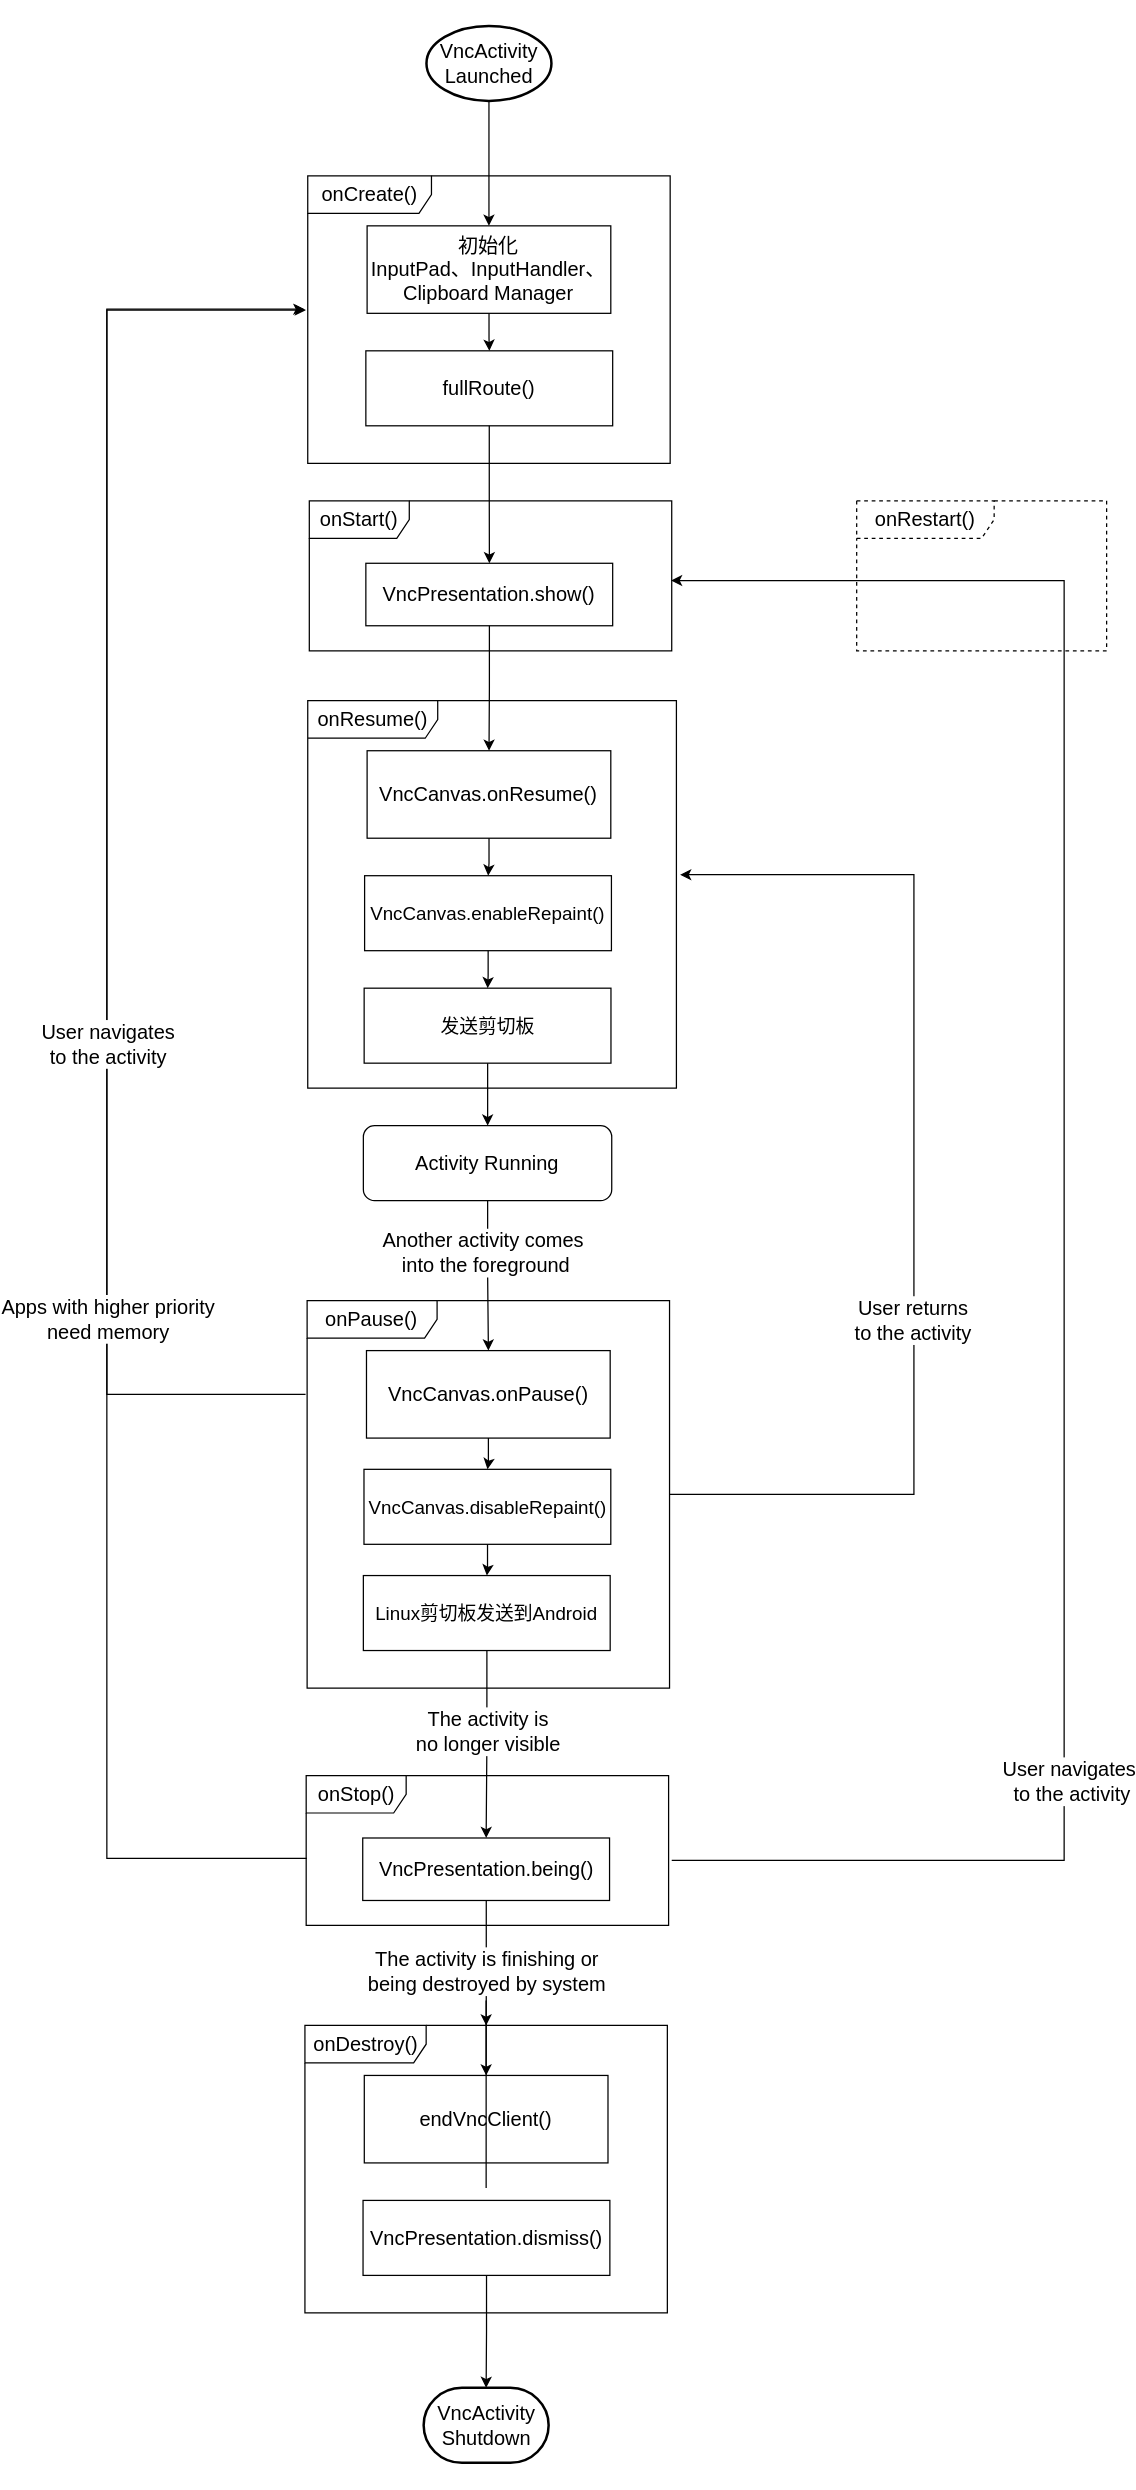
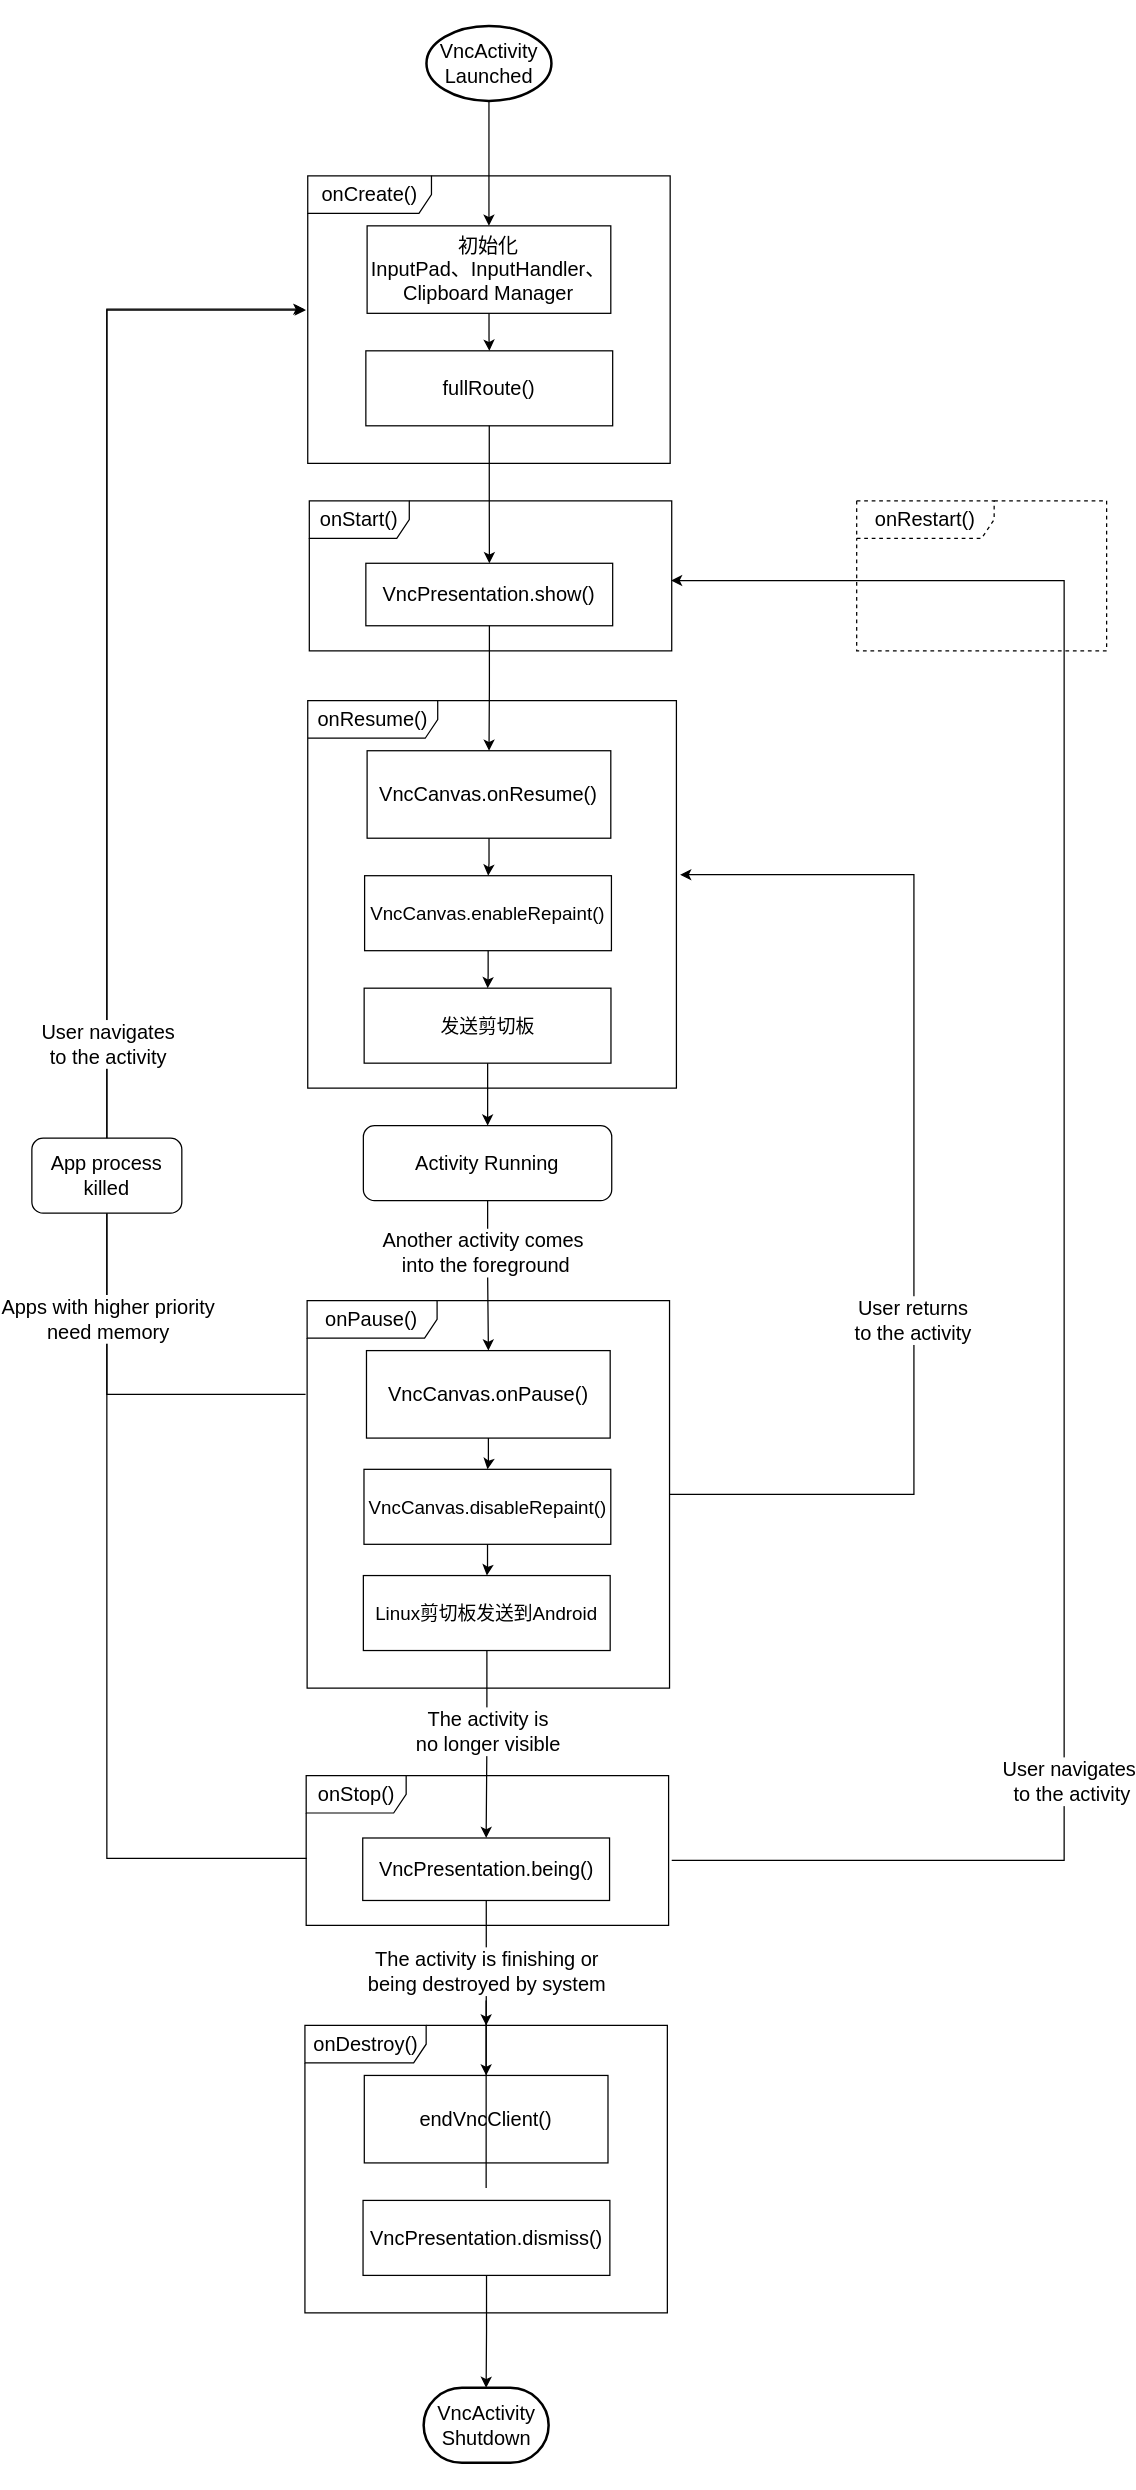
node "App process killed": added
